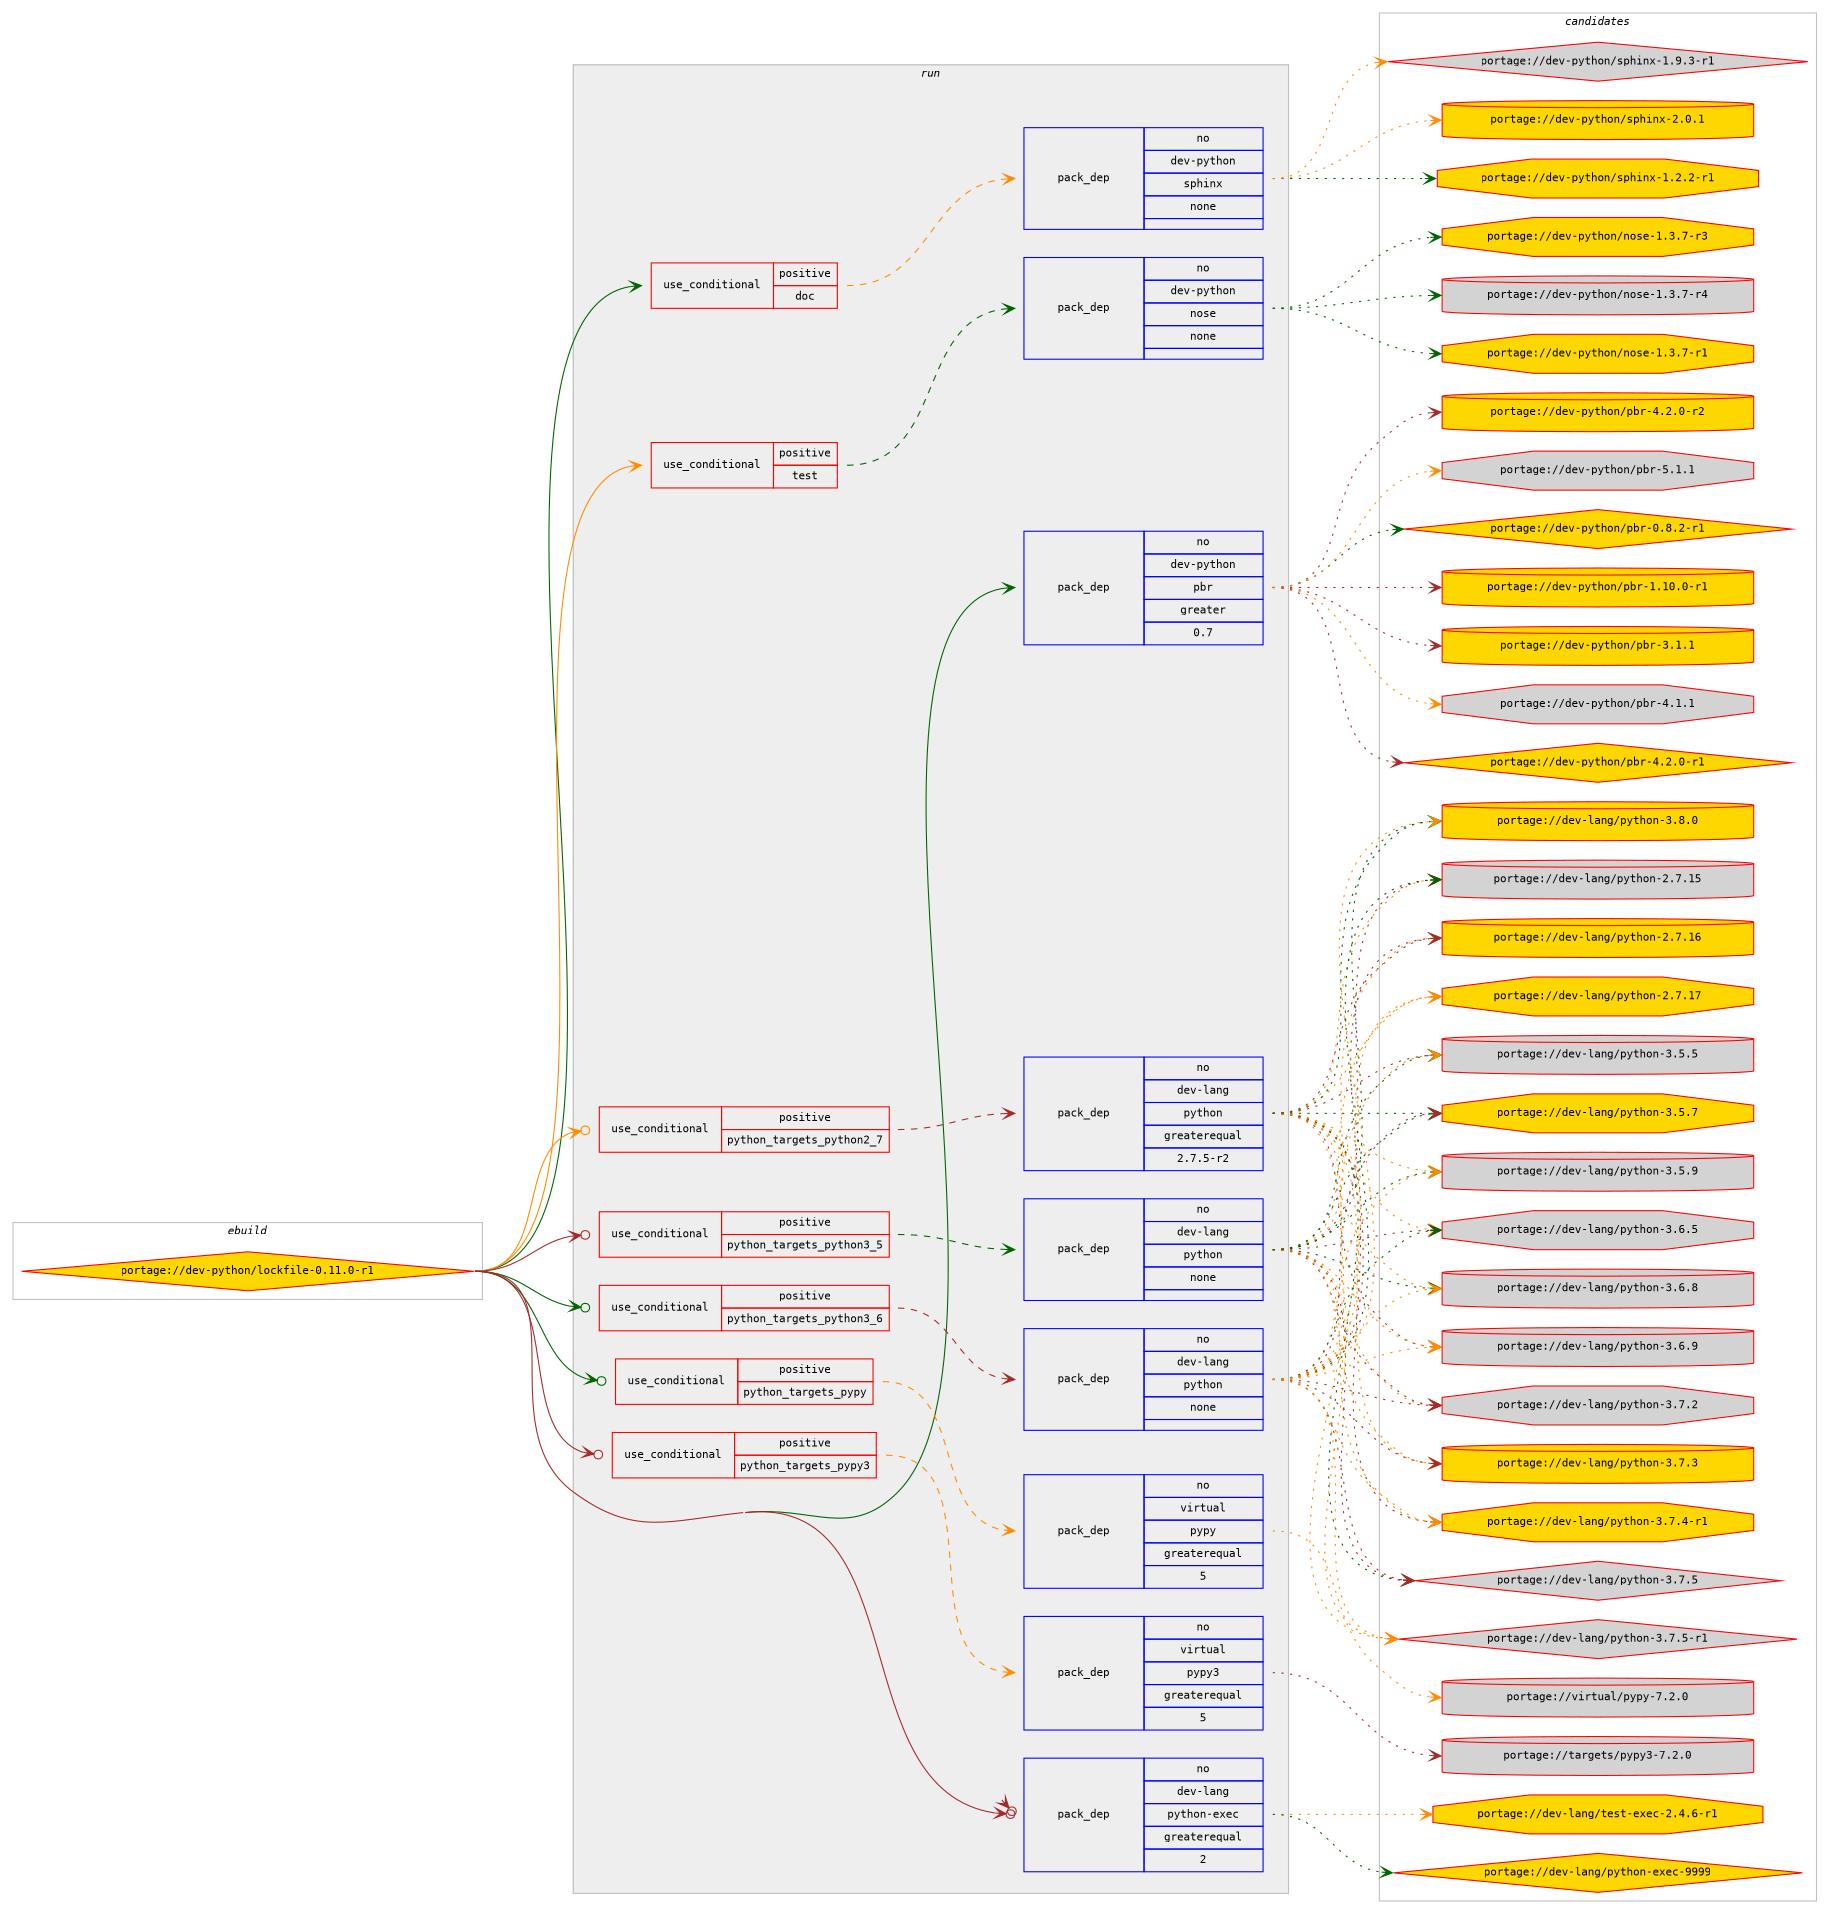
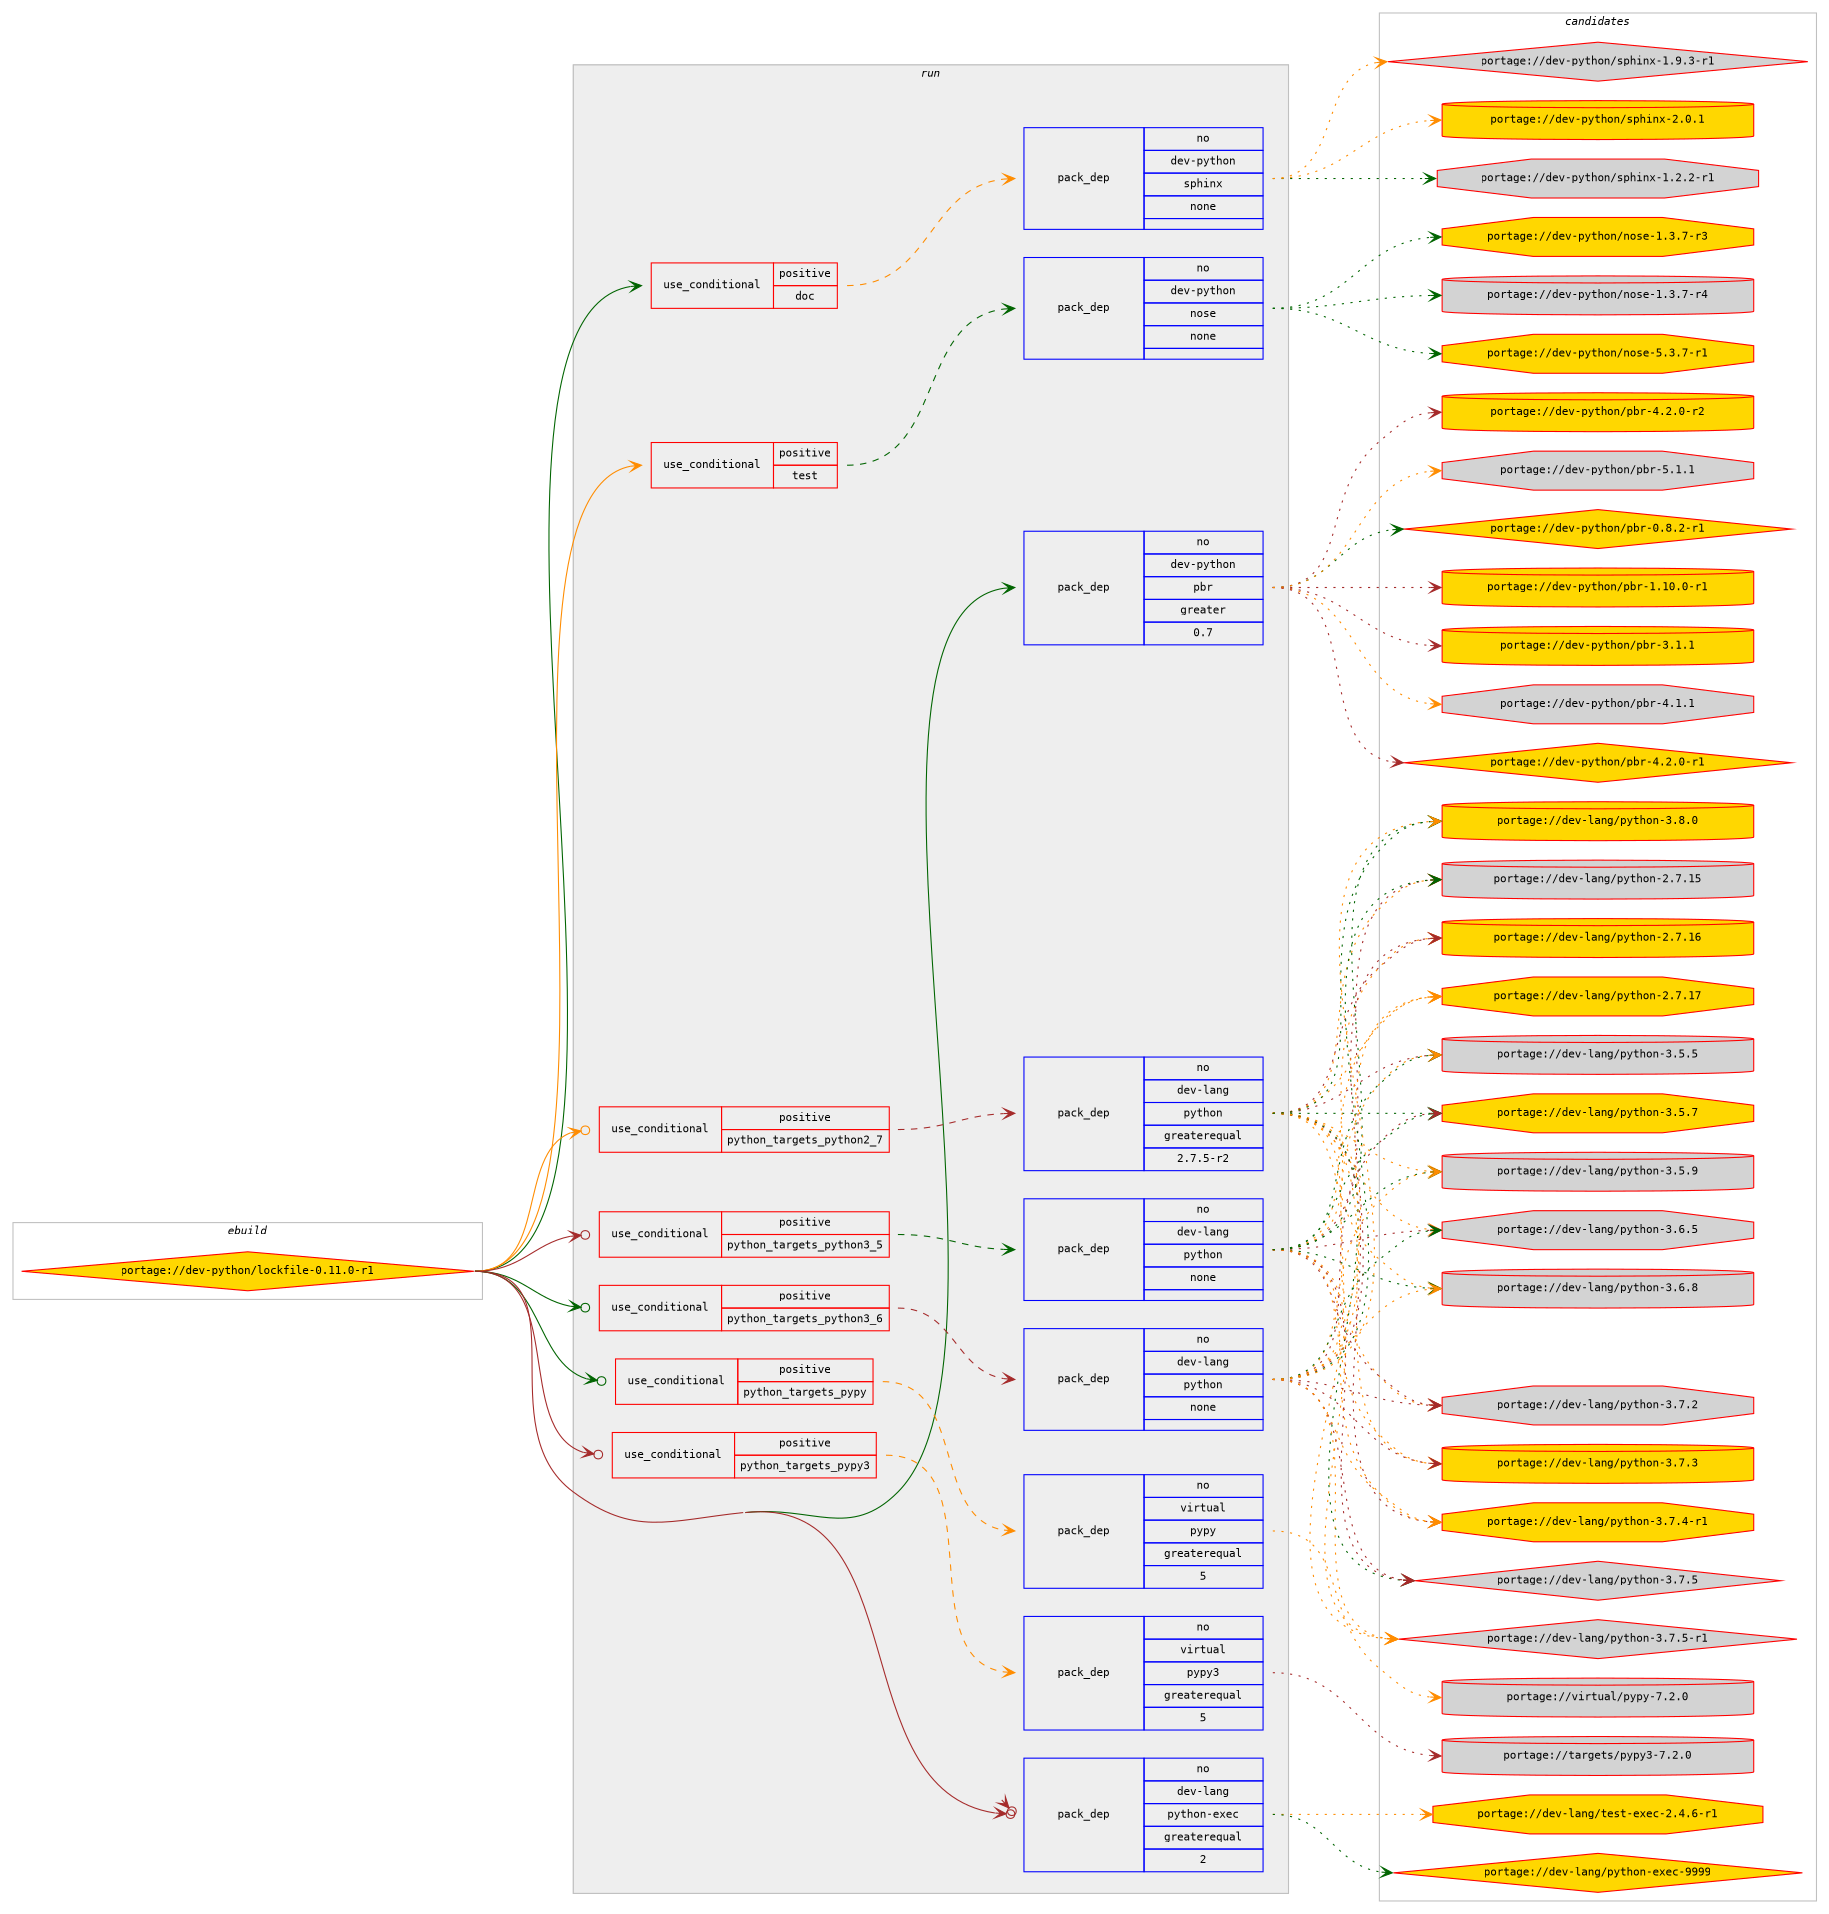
node "portage://dev-python/sphinx-1.2.2-r1": fillcolor gold -> lightgrey
node "portage://dev-python/nose-1.3.7-r1": label "portage://dev-python/nose-1.3.7-r1" -> "portage://dev-python/nose-5.3.7-r1"
node "portage://dev-lang/python-3.6.9": removed
